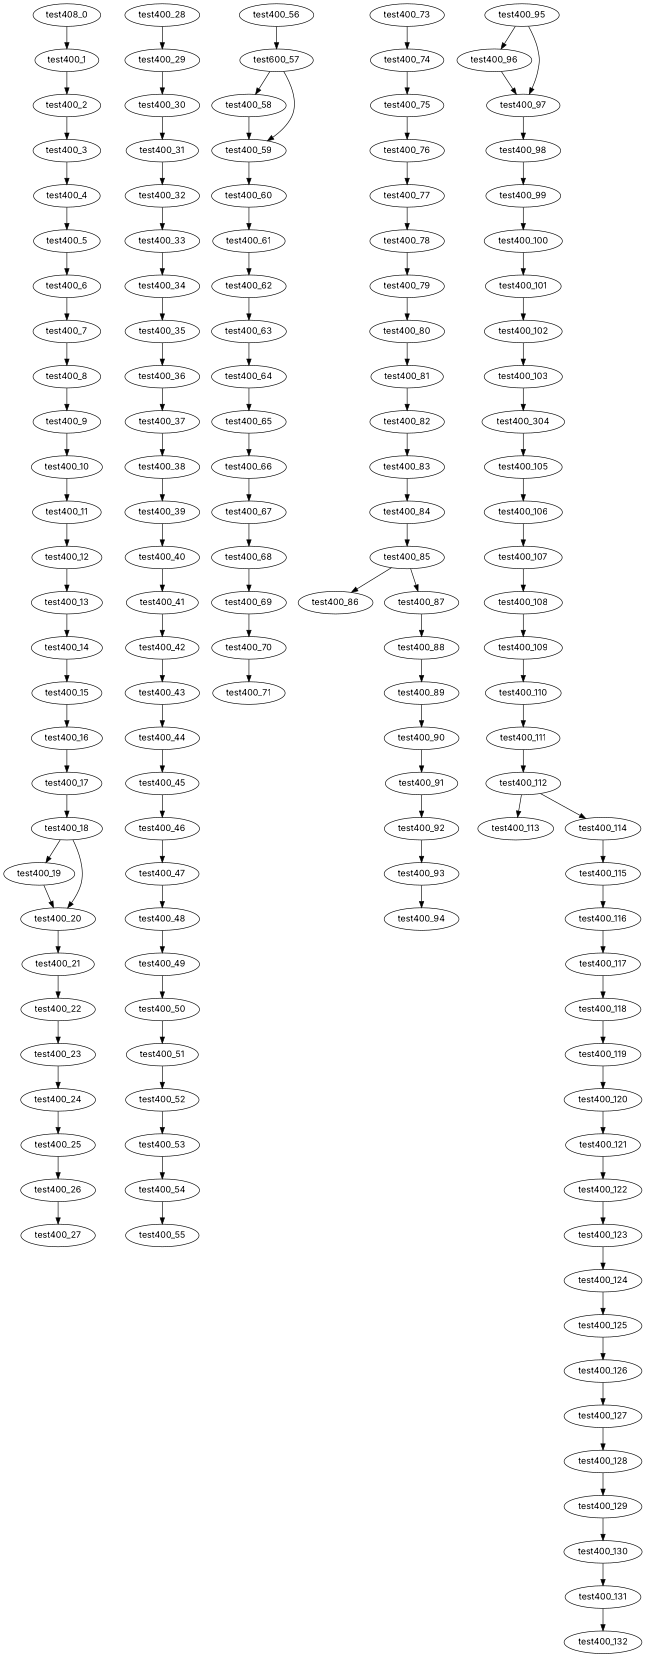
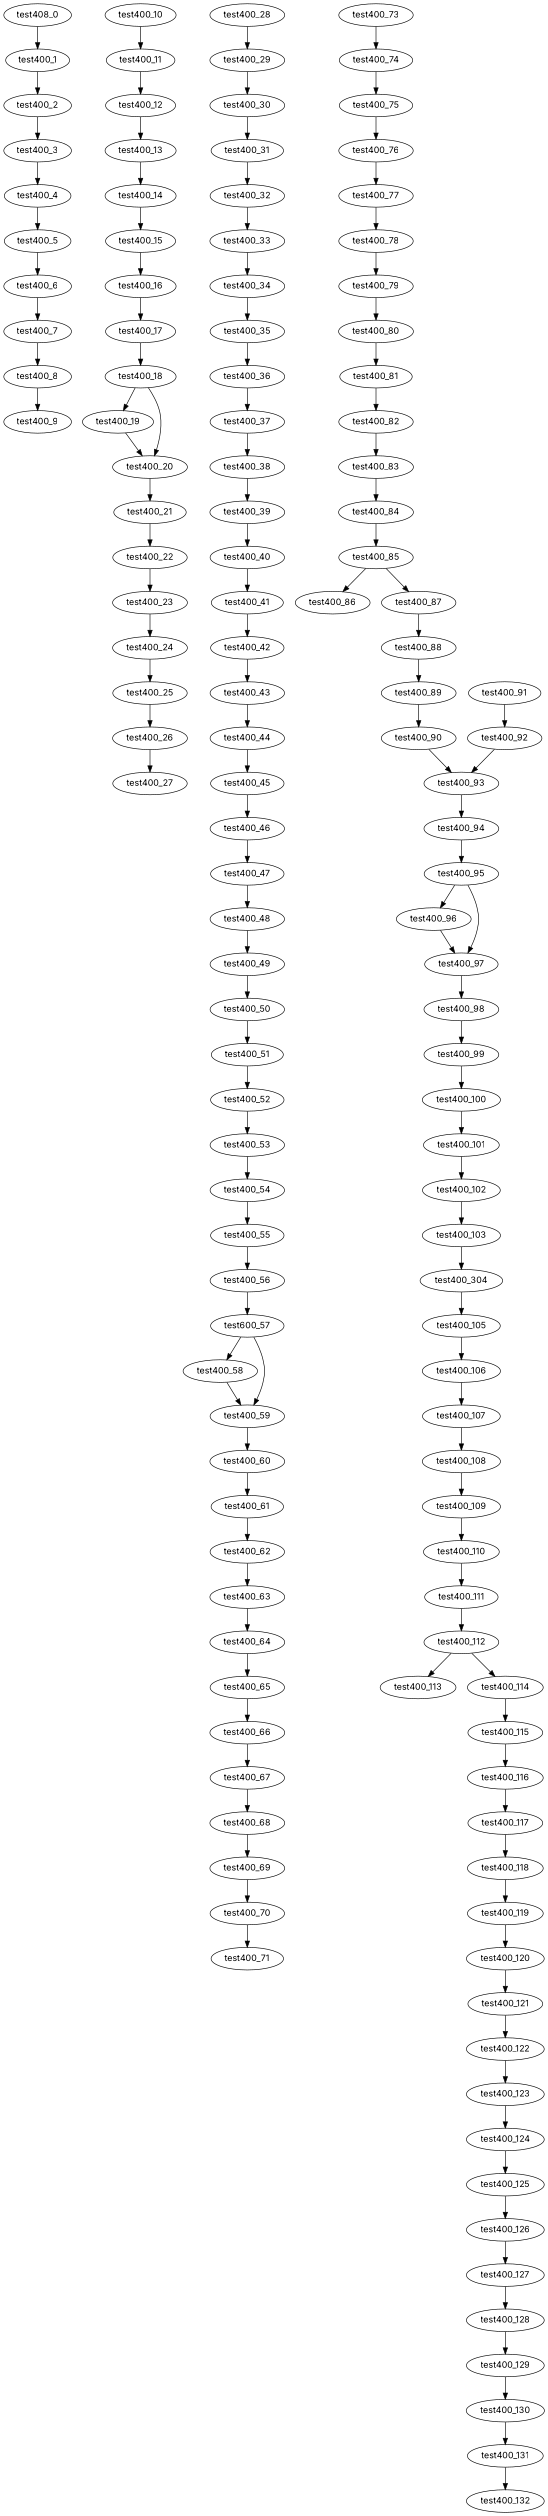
edge "test400_9" -> "test400_10": removed
edge "test400_90" -> "test400_91": now "test400_90" -> "test400_93"
edge "test400_94" -> "test400_95": added
edge "test400_55" -> "test400_56": added
